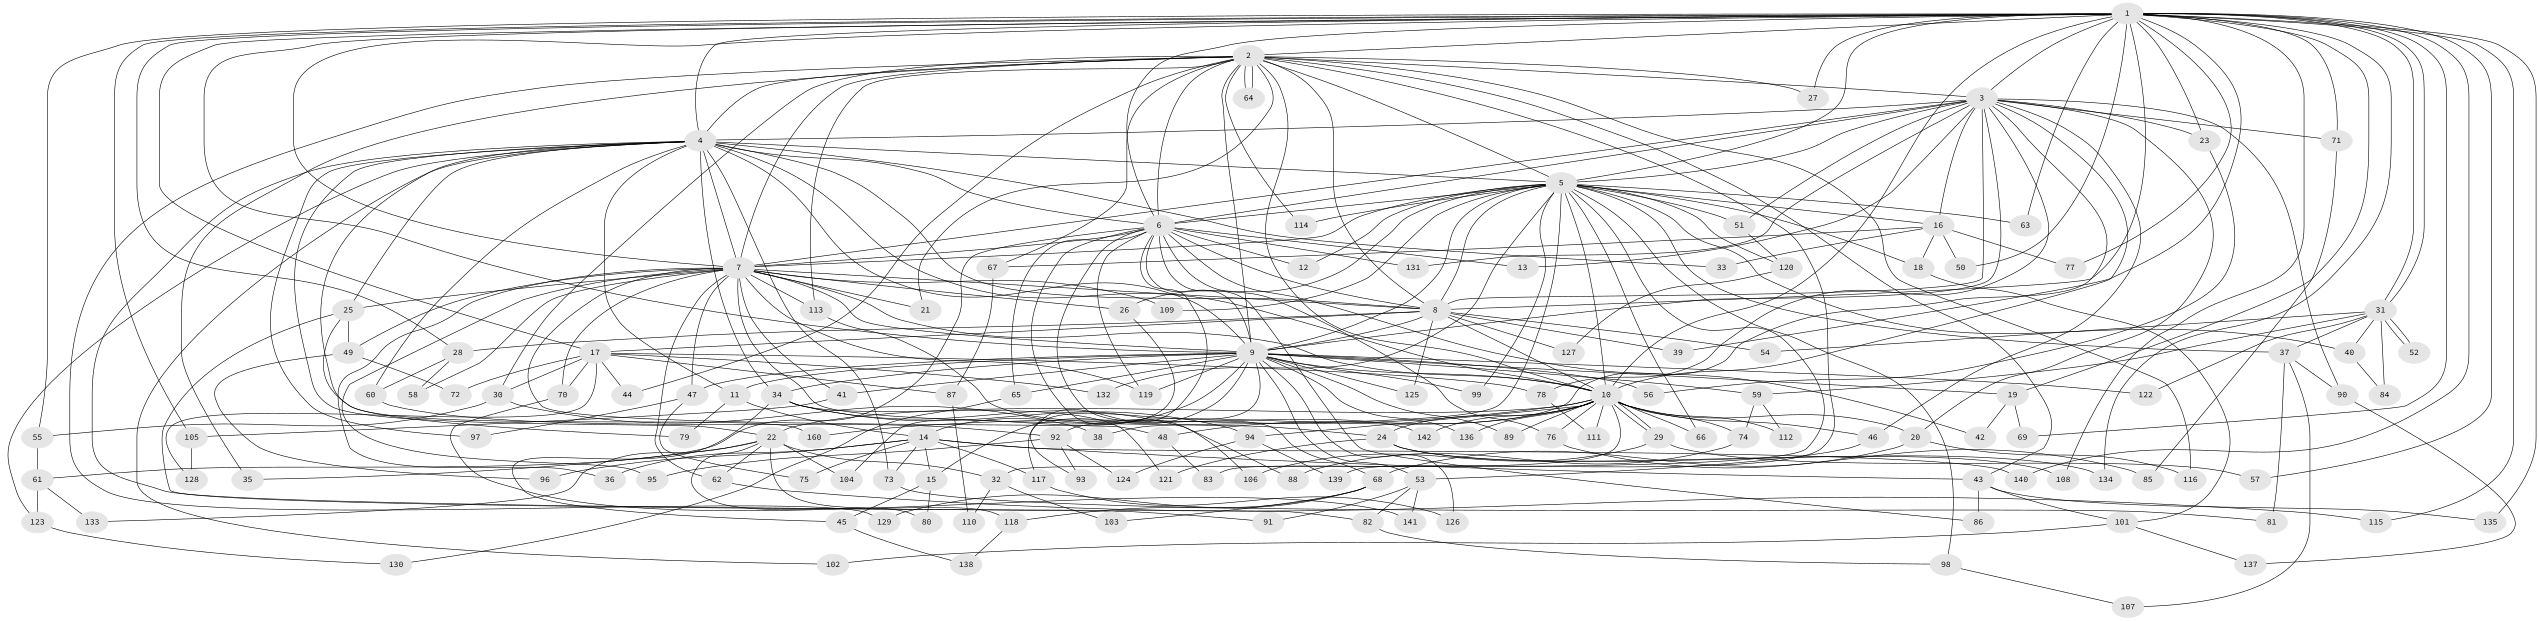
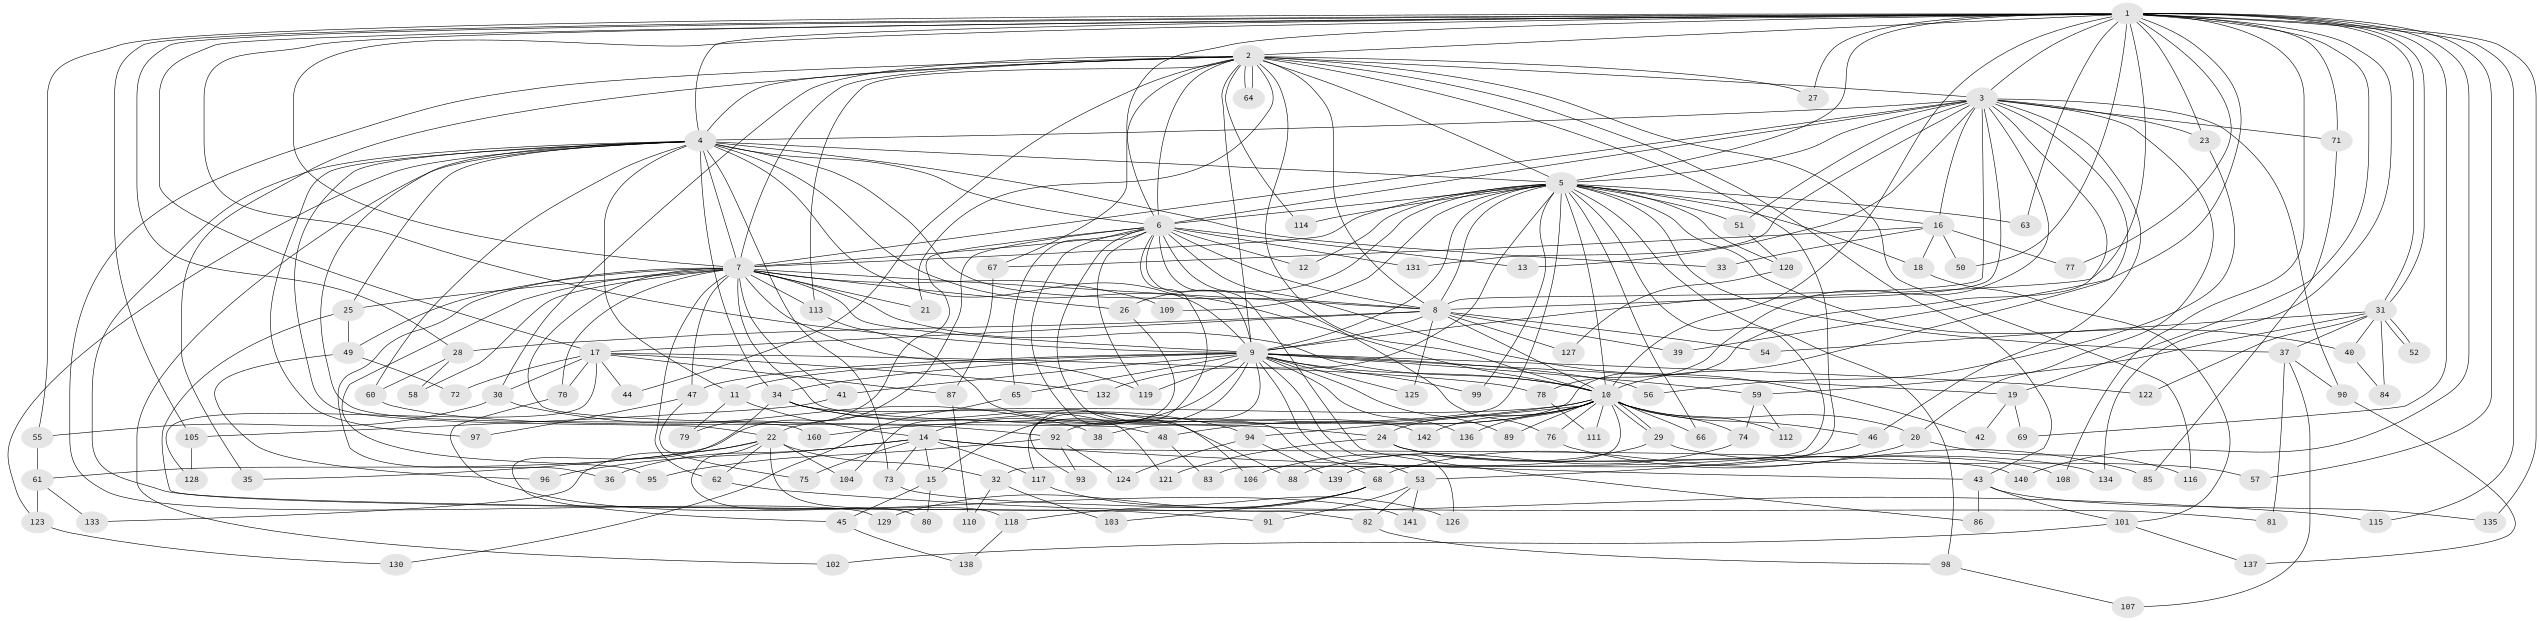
edge "25" -- "79": now "6" -- "79"
